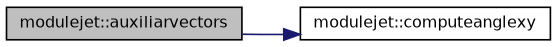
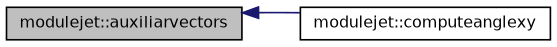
edge "modulejet::auxiliarvectors" -> "modulejet::computeanglexy": reversed
